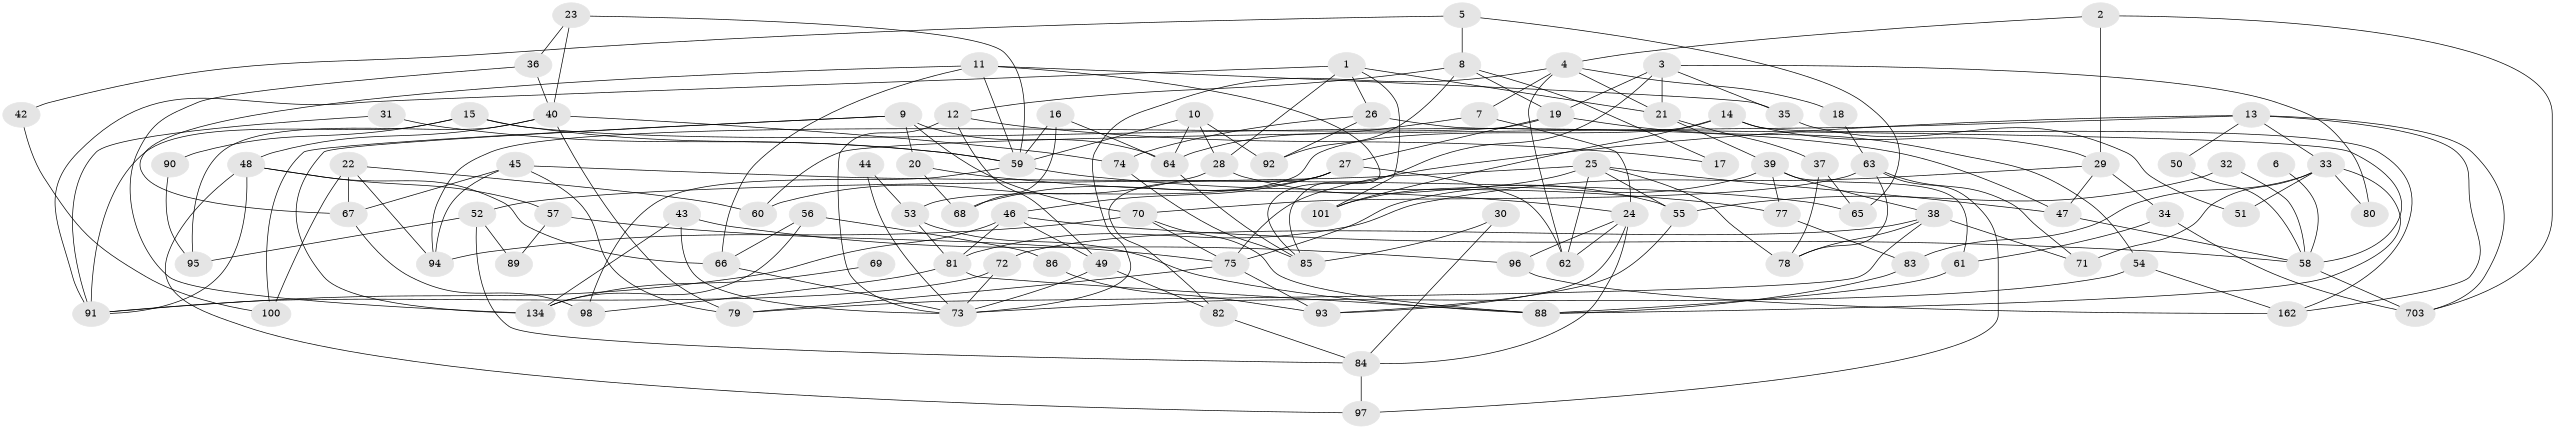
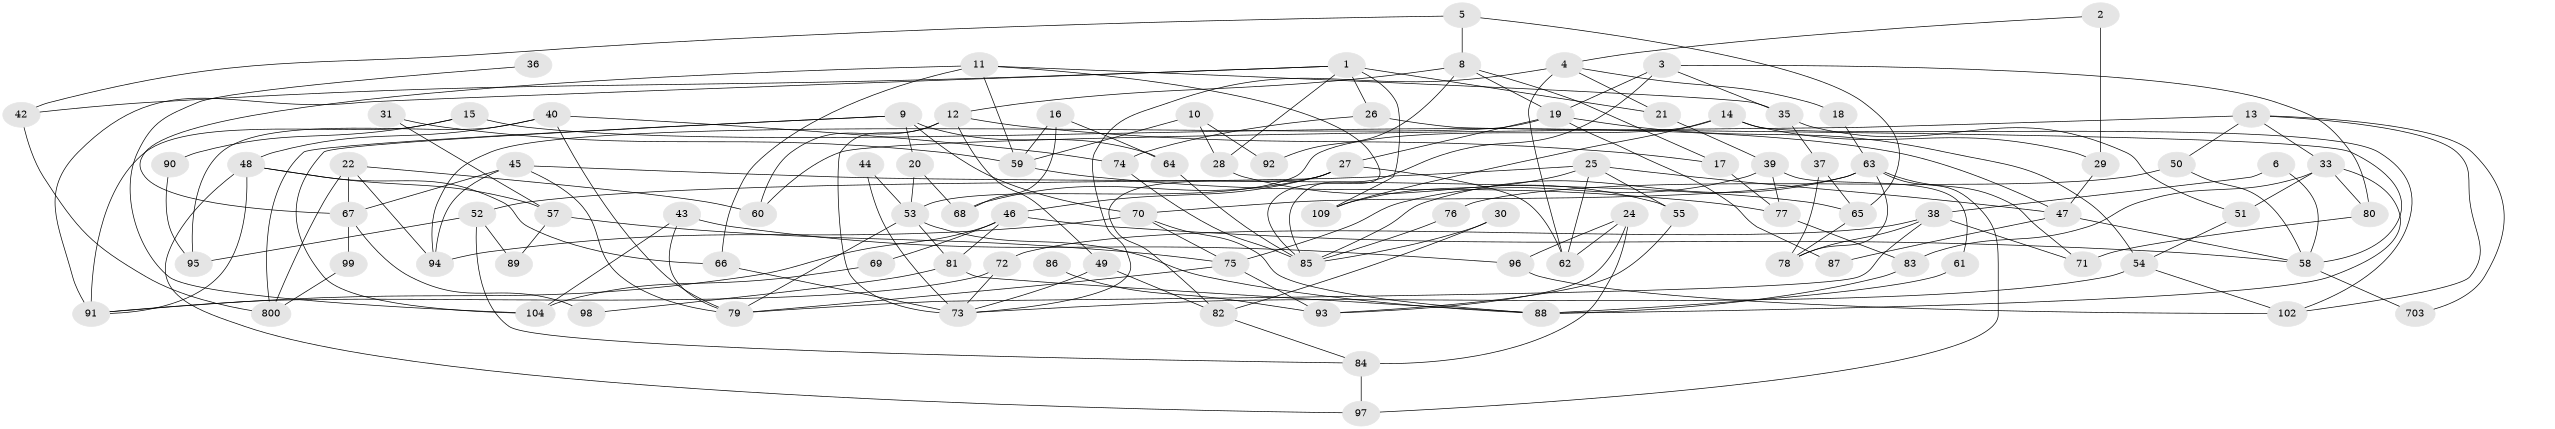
node "23": removed
edge "2" -- "703": removed
edge "1" -- "42": added
edge "36" -- "40": removed
edge "3" -- "21": removed
node "7": removed
edge "31" -- "91": now "31" -- "57"
edge "13" -- "75": removed
edge "10" -- "64": removed
edge "26" -- "92": removed
edge "21" -- "37": now "35" -- "37"
edge "15" -- "59": removed
node "32": removed
edge "59" -- "98": removed
edge "63" -- "85": added
edge "29" -- "81": removed
edge "17" -- "77": added
edge "28" -- "60": now "12" -- "60"
edge "20" -- "24": now "20" -- "53"
edge "39" -- "38": now "6" -- "38"
edge "33" -- "71": now "80" -- "71"
node "56": removed
node "101": label "101" -> "109"
node "76": added
edge "25" -- "78": now "65" -- "78"
node "34": removed
edge "46" -- "49": now "46" -- "69"
edge "51" -- "54": added
node "99": added
edge "53" -- "79": added
node "87": added
edge "30" -- "84": now "30" -- "82"
edge "43" -- "73": now "43" -- "79"
node "100": label "100" -> "800"
node "134": label "134" -> "104"
node "162": label "162" -> "102"
